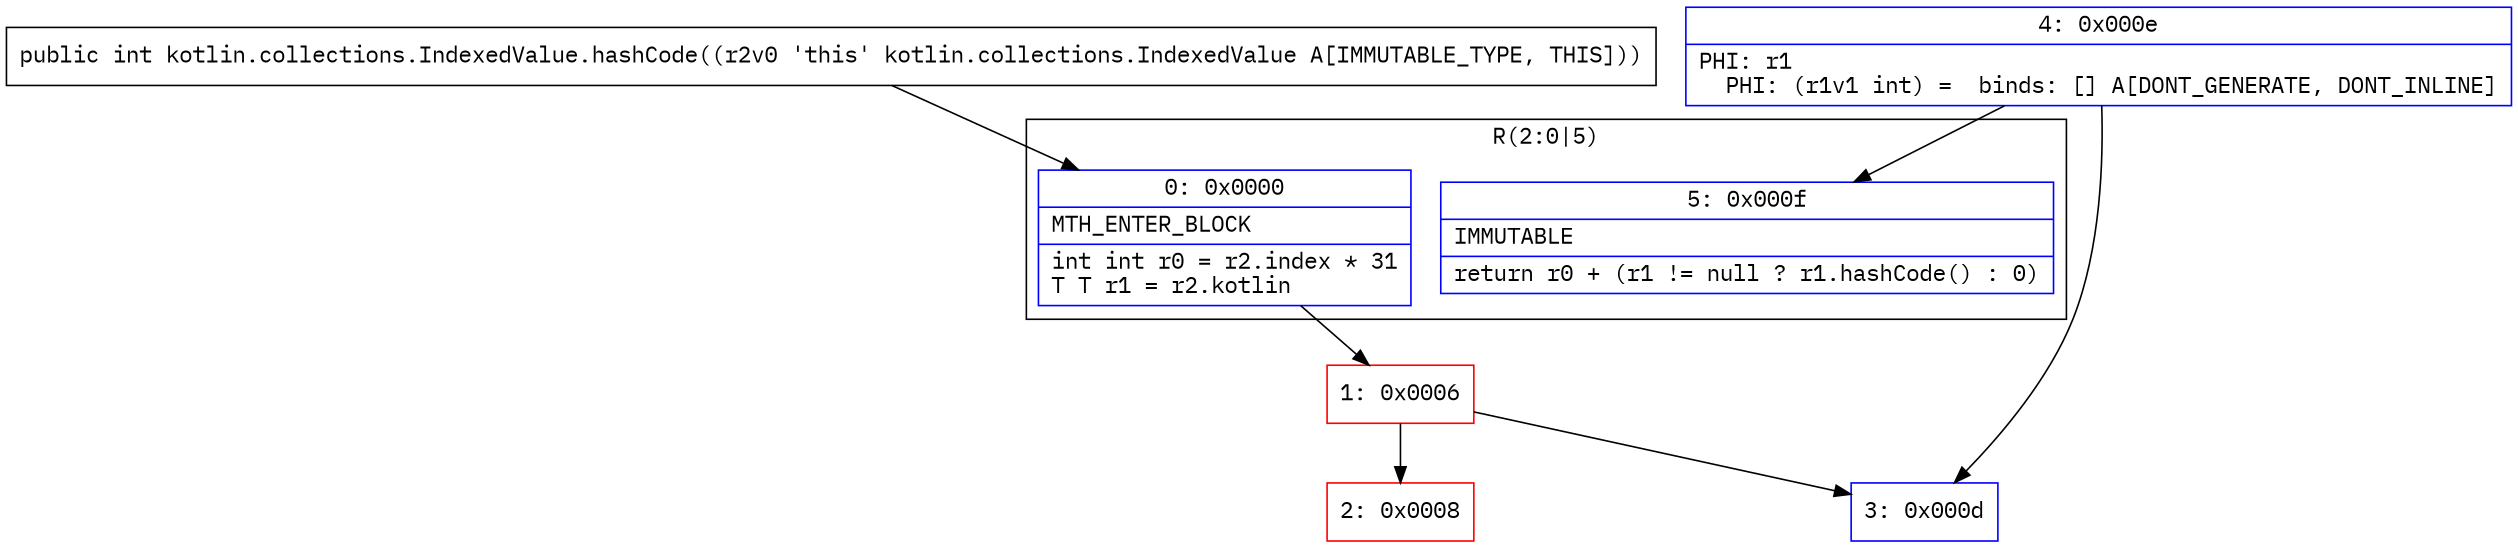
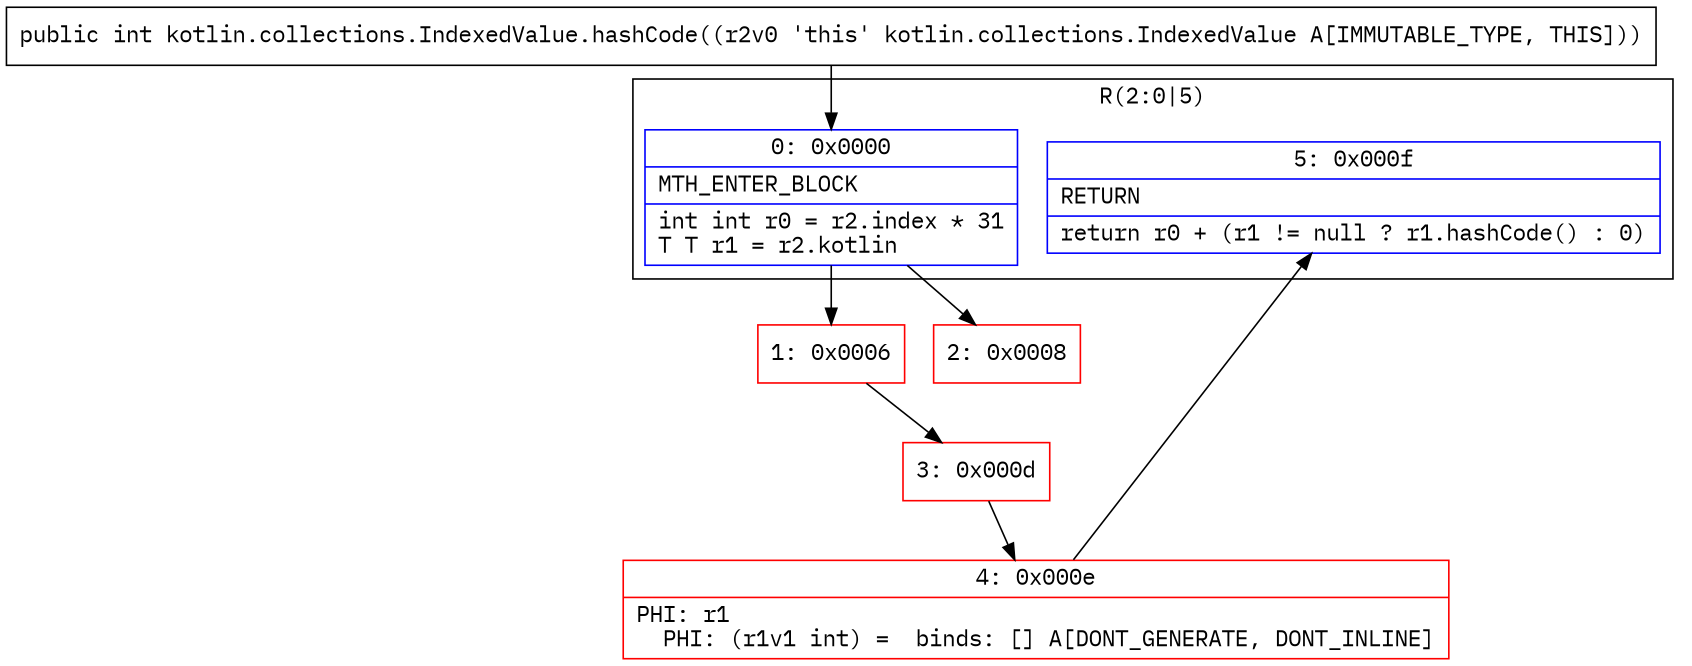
node "4: 0x000e": color blue -> red
node "5: 0x000f": text "IMMUTABLE" -> "RETURN"
edge "4: 0x000e" -> "3: 0x000d": reversed
edge "1: 0x0006" -> "2: 0x0008": now "0: 0x0000" -> "2: 0x0008"
node "3: 0x000d": color blue -> red
